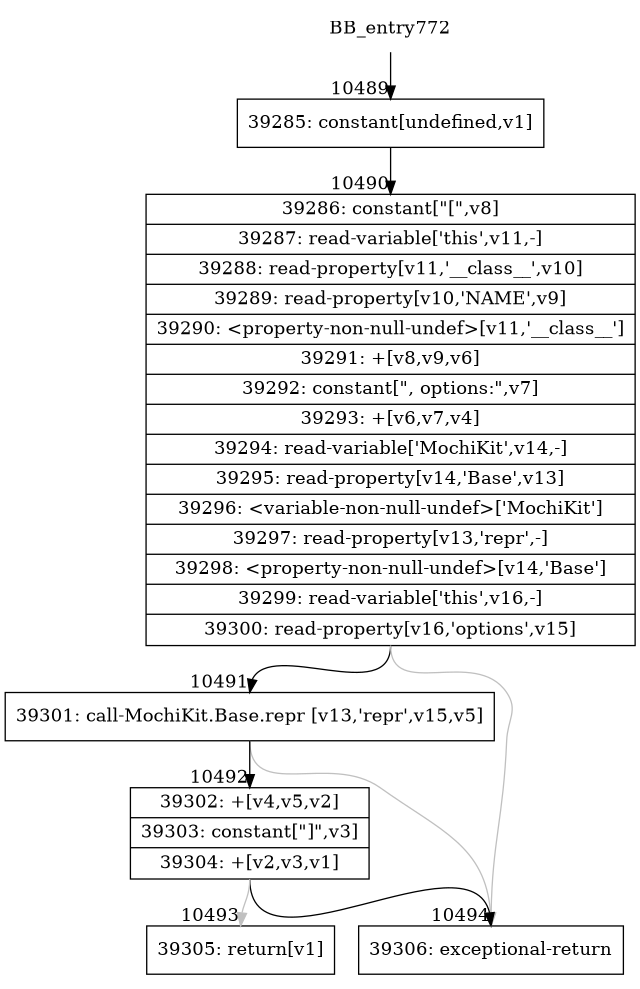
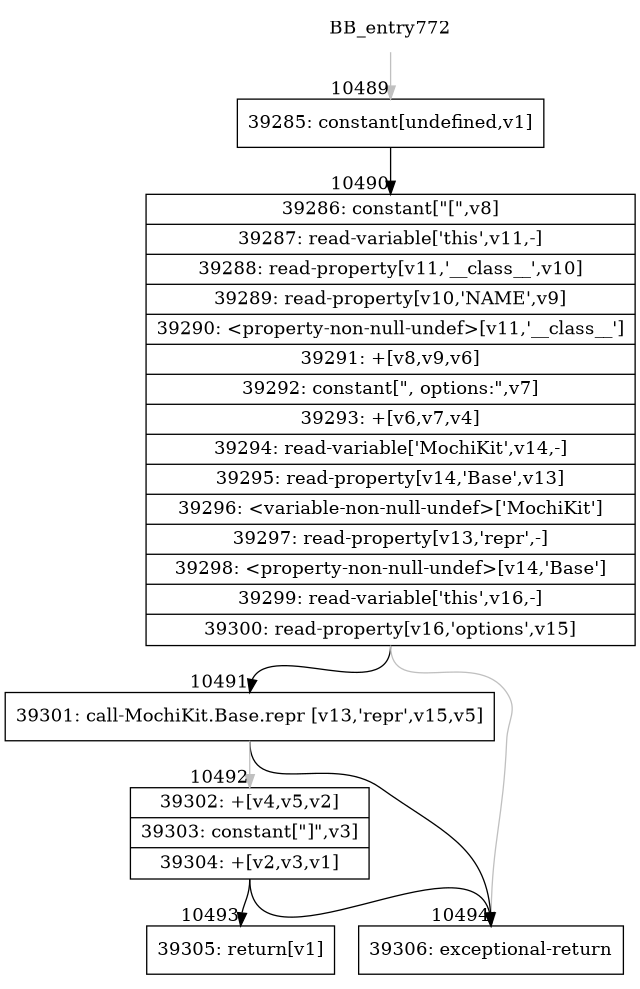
edge "BB_entry772" -> "39285: constant[undefined,v1]": color black -> gray
edge "39301: call-MochiKit.Base.repr [v13,'repr',v15,v5]" -> "39302: +[v4,v5,v2]": color black -> gray
edge "39301: call-MochiKit.Base.repr [v13,'repr',v15,v5]" -> "39306: exceptional-return": color gray -> black
edge "39302: +[v4,v5,v2]" -> "39305: return[v1]": color gray -> black
